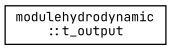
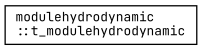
node "modulehydrodynamic ::t_output": label "modulehydrodynamic ::t_output" -> "modulehydrodynamic ::t_modulehydrodynamic"
